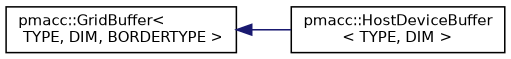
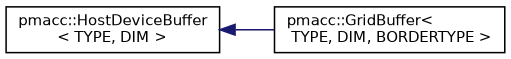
edge "pmacc::HostDeviceBuffer < TYPE, DIM >" -> "pmacc::GridBuffer< TYPE, DIM, BORDERTYPE >": reversed
